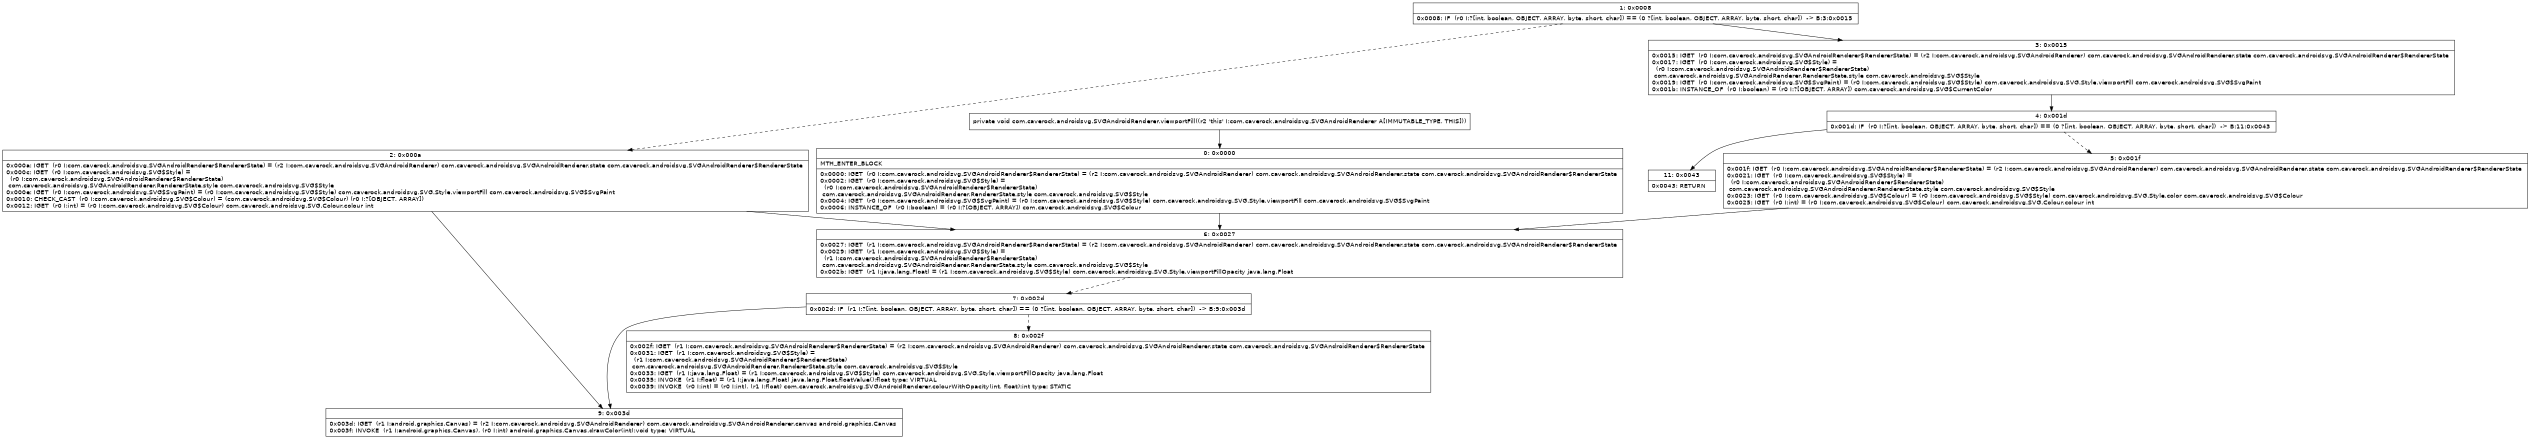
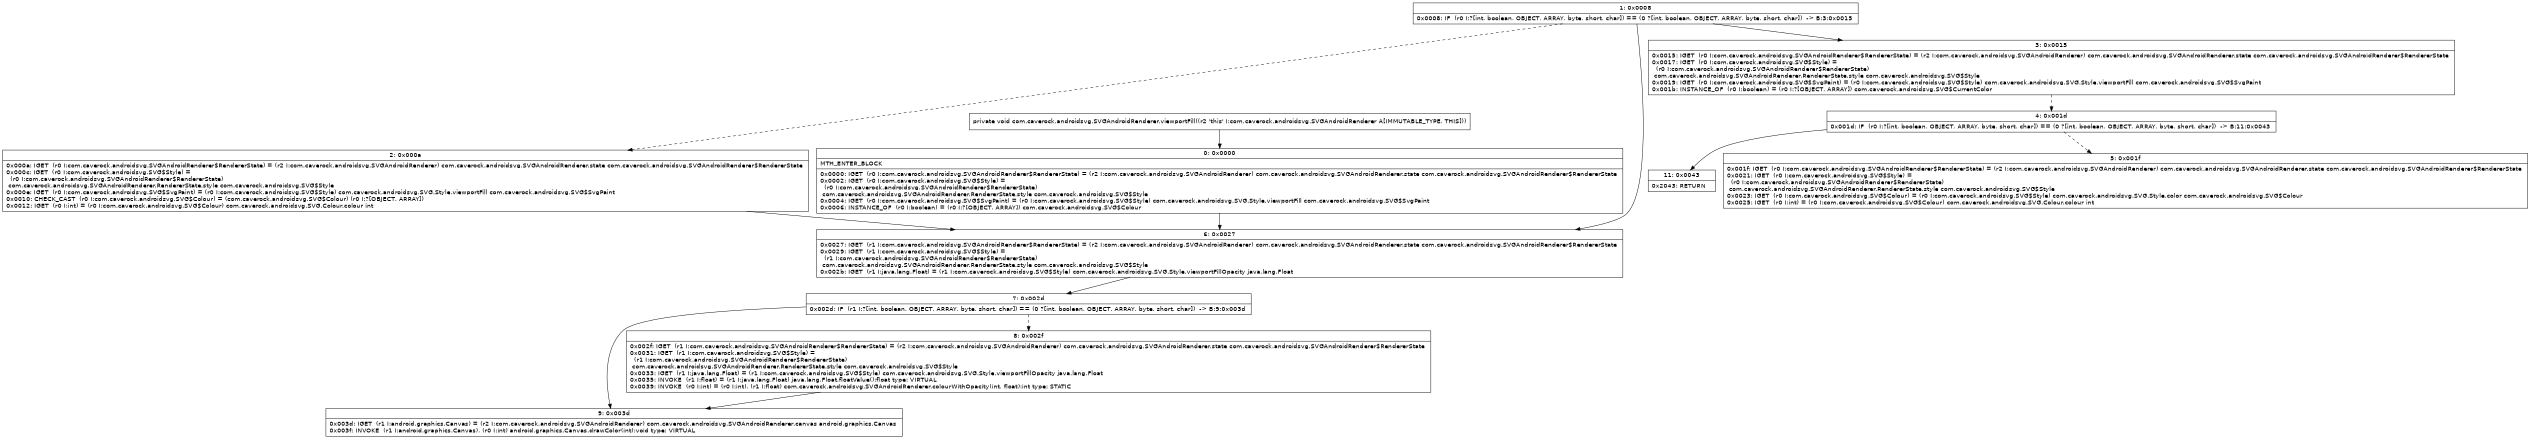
edge "3: 0x0015" -> "4: 0x001d": style solid -> dashed
node "11: 0x0043": text "0x0043: RETURN" -> "0x2043: RETURN"
edge "5: 0x001f" -> "6: 0x0027": now "1: 0x0008" -> "6: 0x0027"
edge "6: 0x0027" -> "7: 0x002d": style dashed -> solid
edge "2: 0x000a" -> "9: 0x003d": now "8: 0x002f" -> "9: 0x003d"
